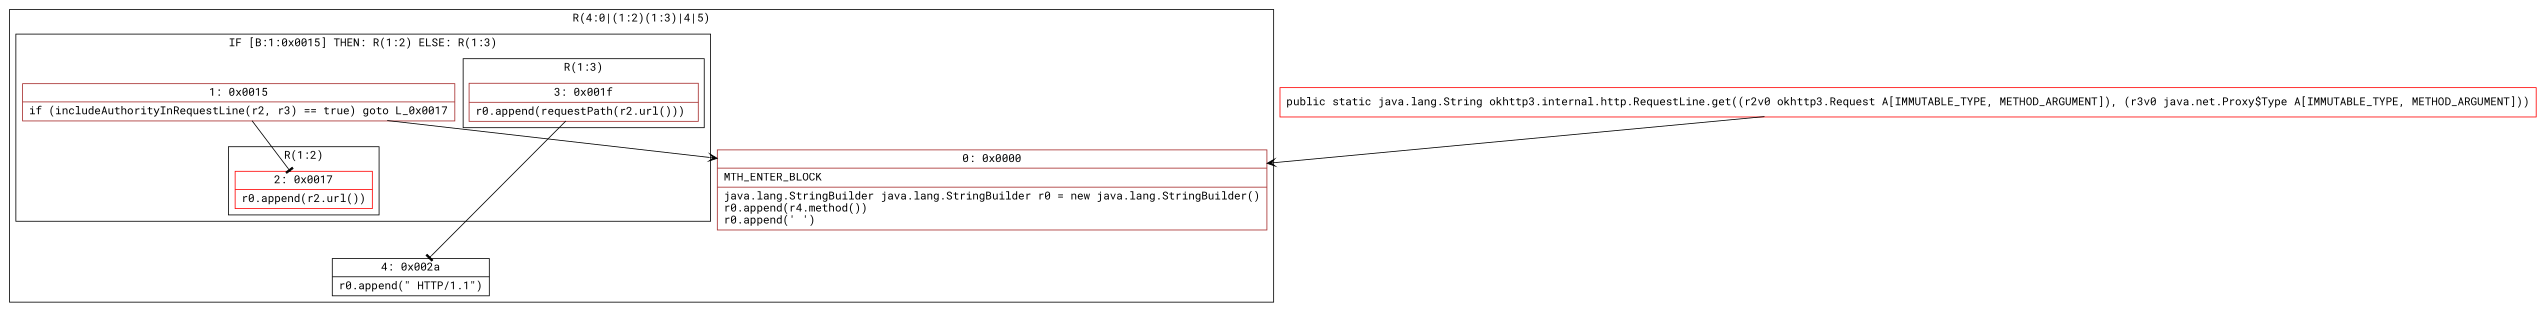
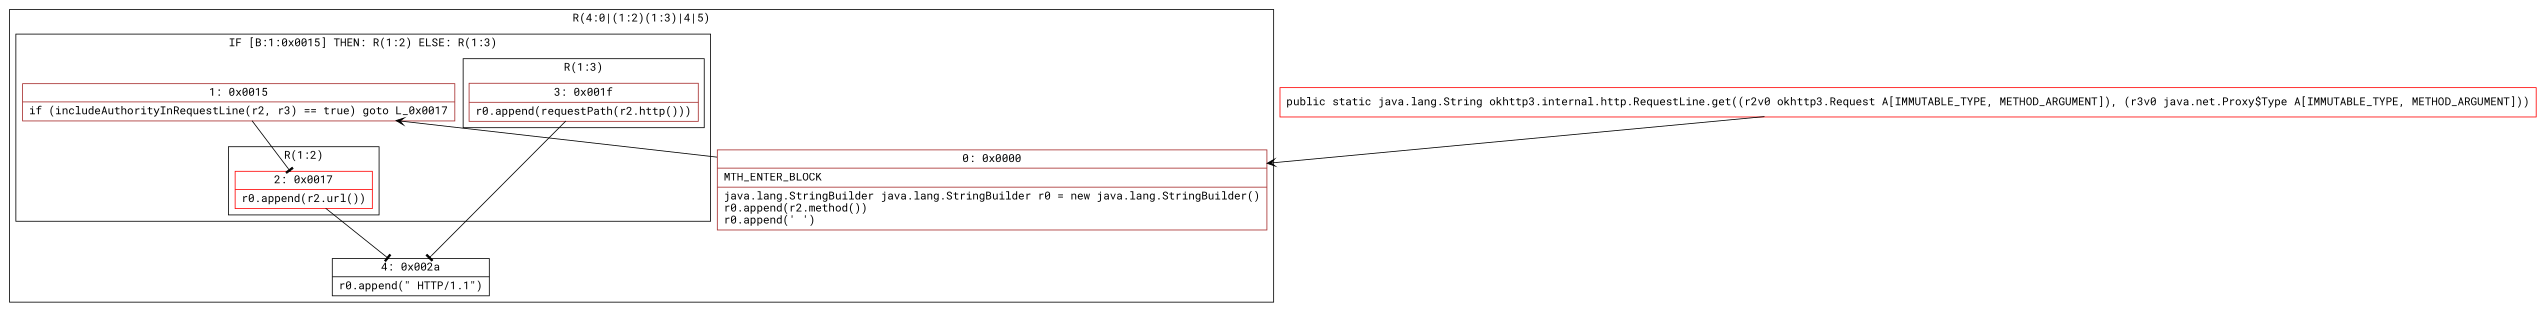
node "3: 0x001f": text "r0.append(requestPath(r2.url()))" -> "r0.append(requestPath(r2.http()))"
edge "1: 0x0015" -> "0: 0x0000": reversed
node "0: 0x0000": text "r0.append(r4.method())" -> "r0.append(r2.method())"
edge "2: 0x0017" -> "4: 0x002a": added
